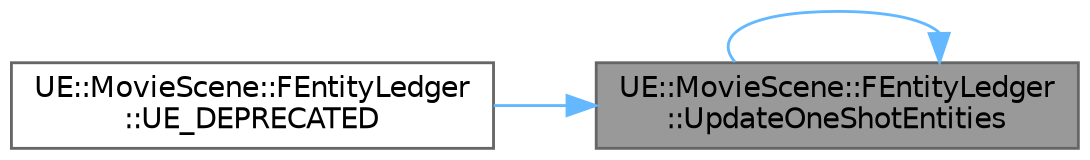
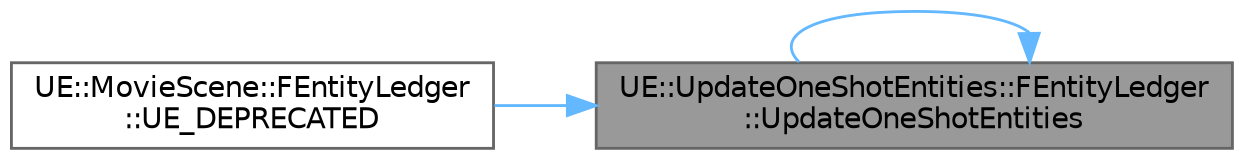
node "UE::MovieScene::FEntityLedger ::UpdateOneShotEntities": label "UE::MovieScene::FEntityLedger ::UpdateOneShotEntities" -> "UE::UpdateOneShotEntities::FEntityLedger ::UpdateOneShotEntities"
